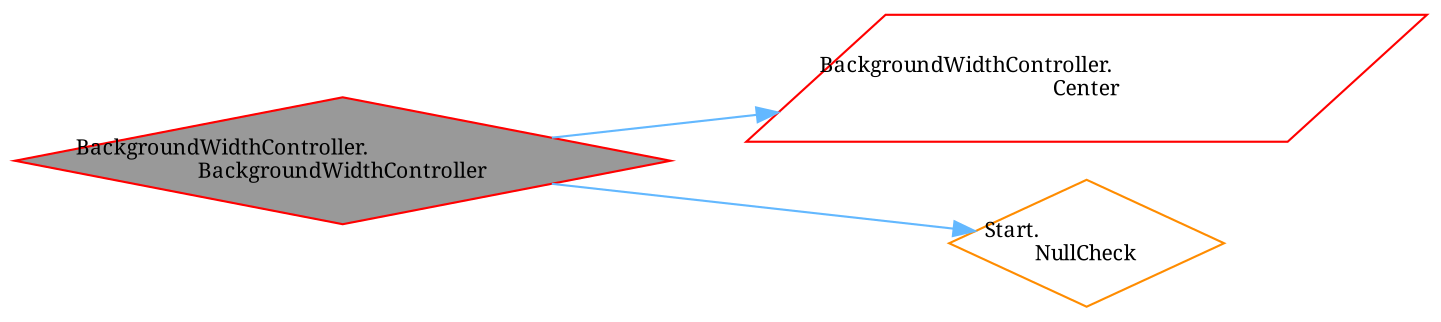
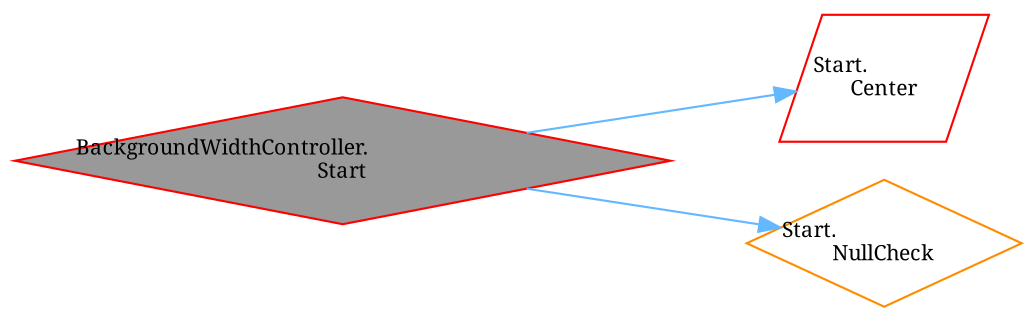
node "BackgroundWidthController. Center": label "BackgroundWidthController. Center" -> "Start. Center"
node "BackgroundWidthController. BackgroundWidthController": label "BackgroundWidthController. BackgroundWidthController" -> "BackgroundWidthController. Start"
